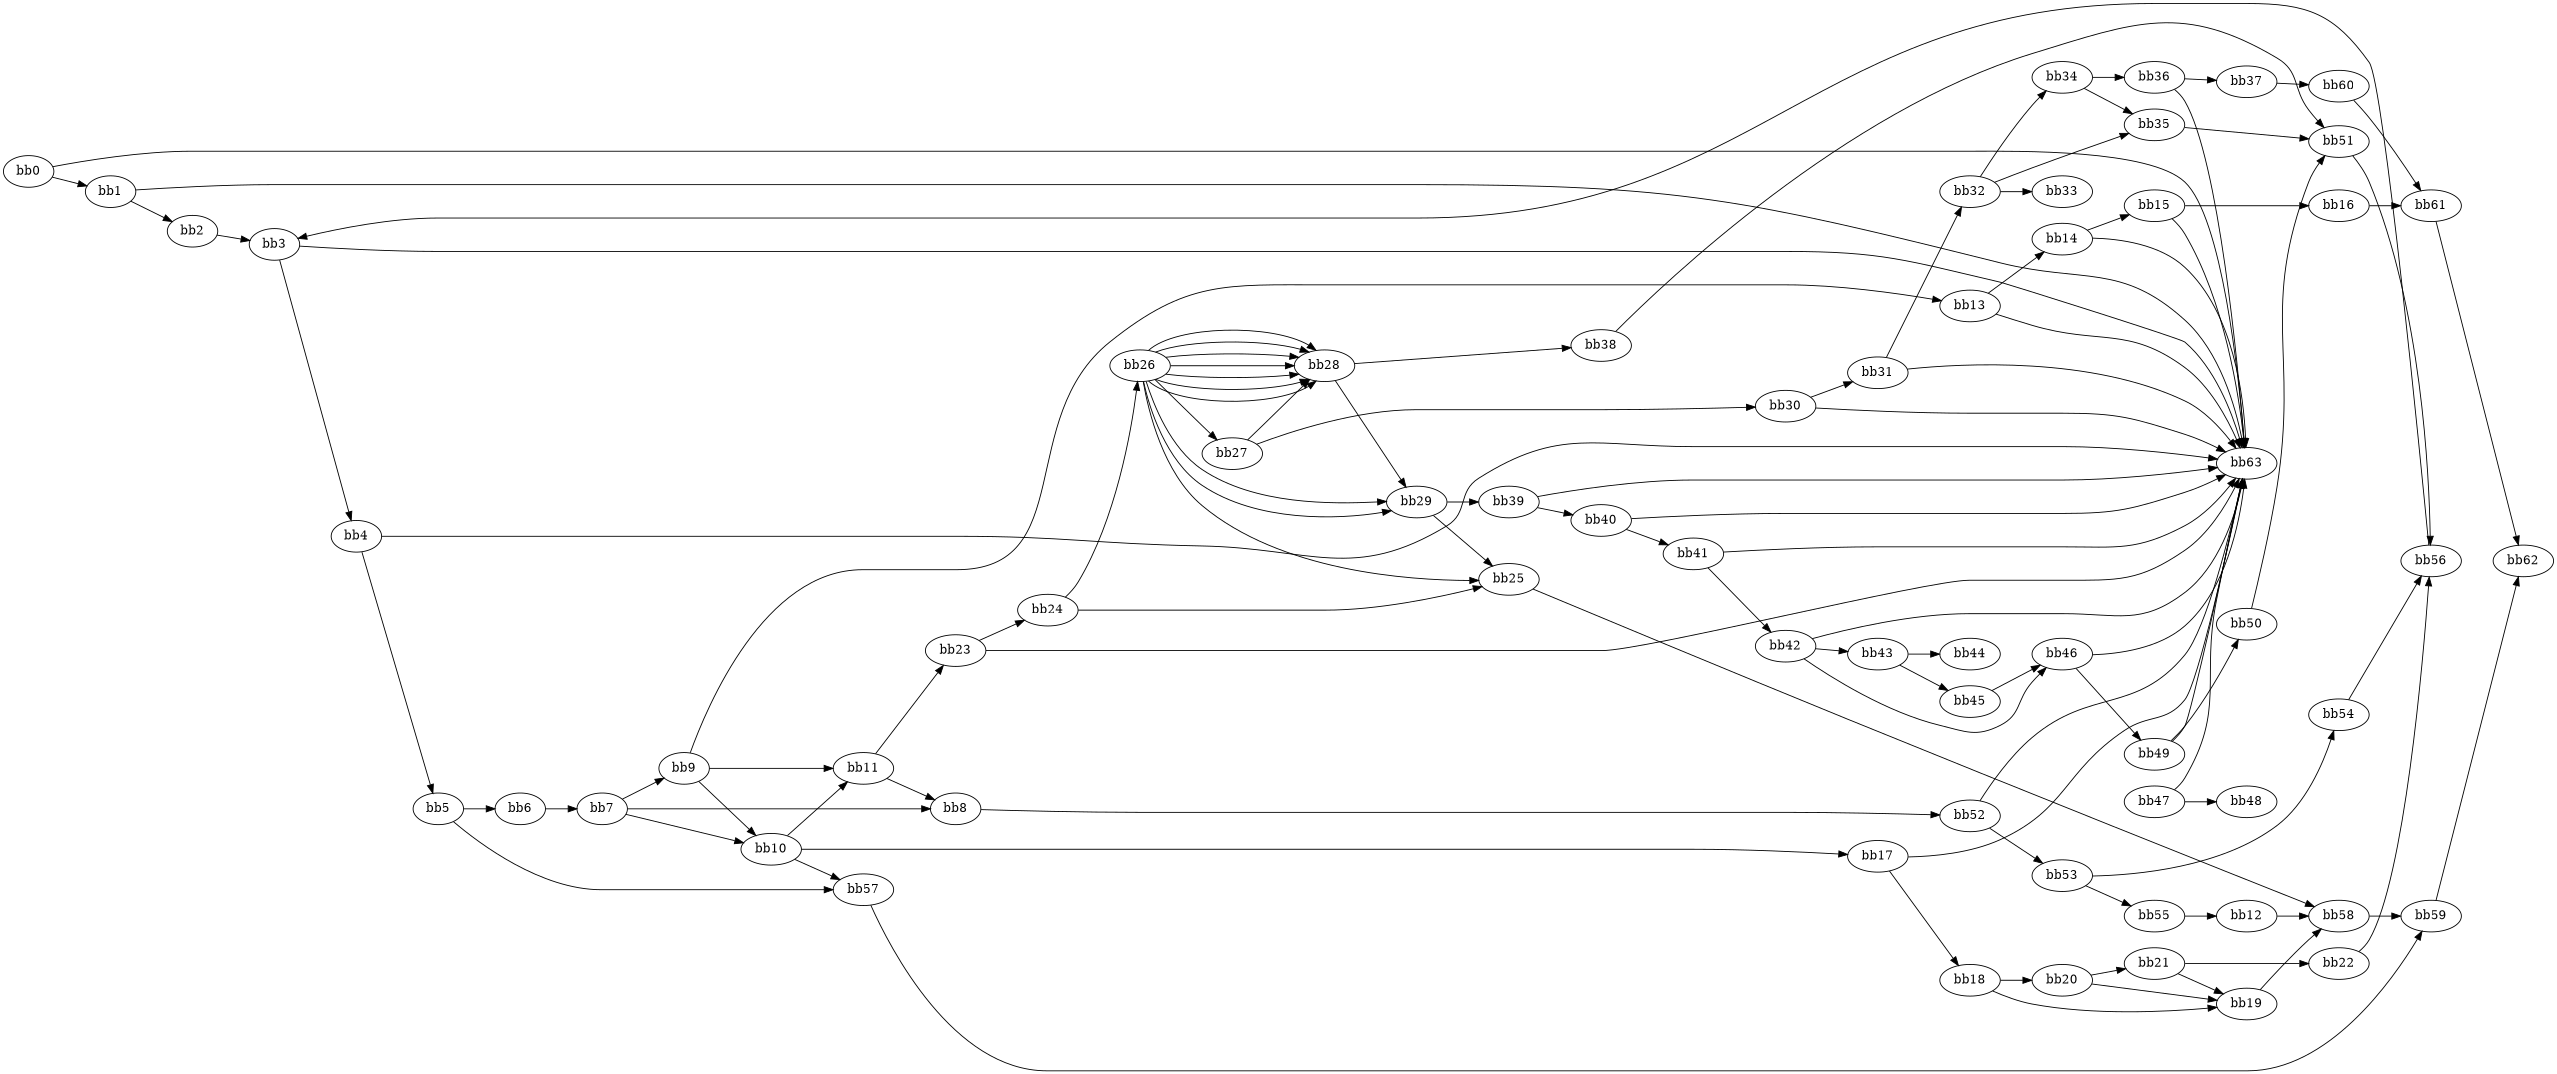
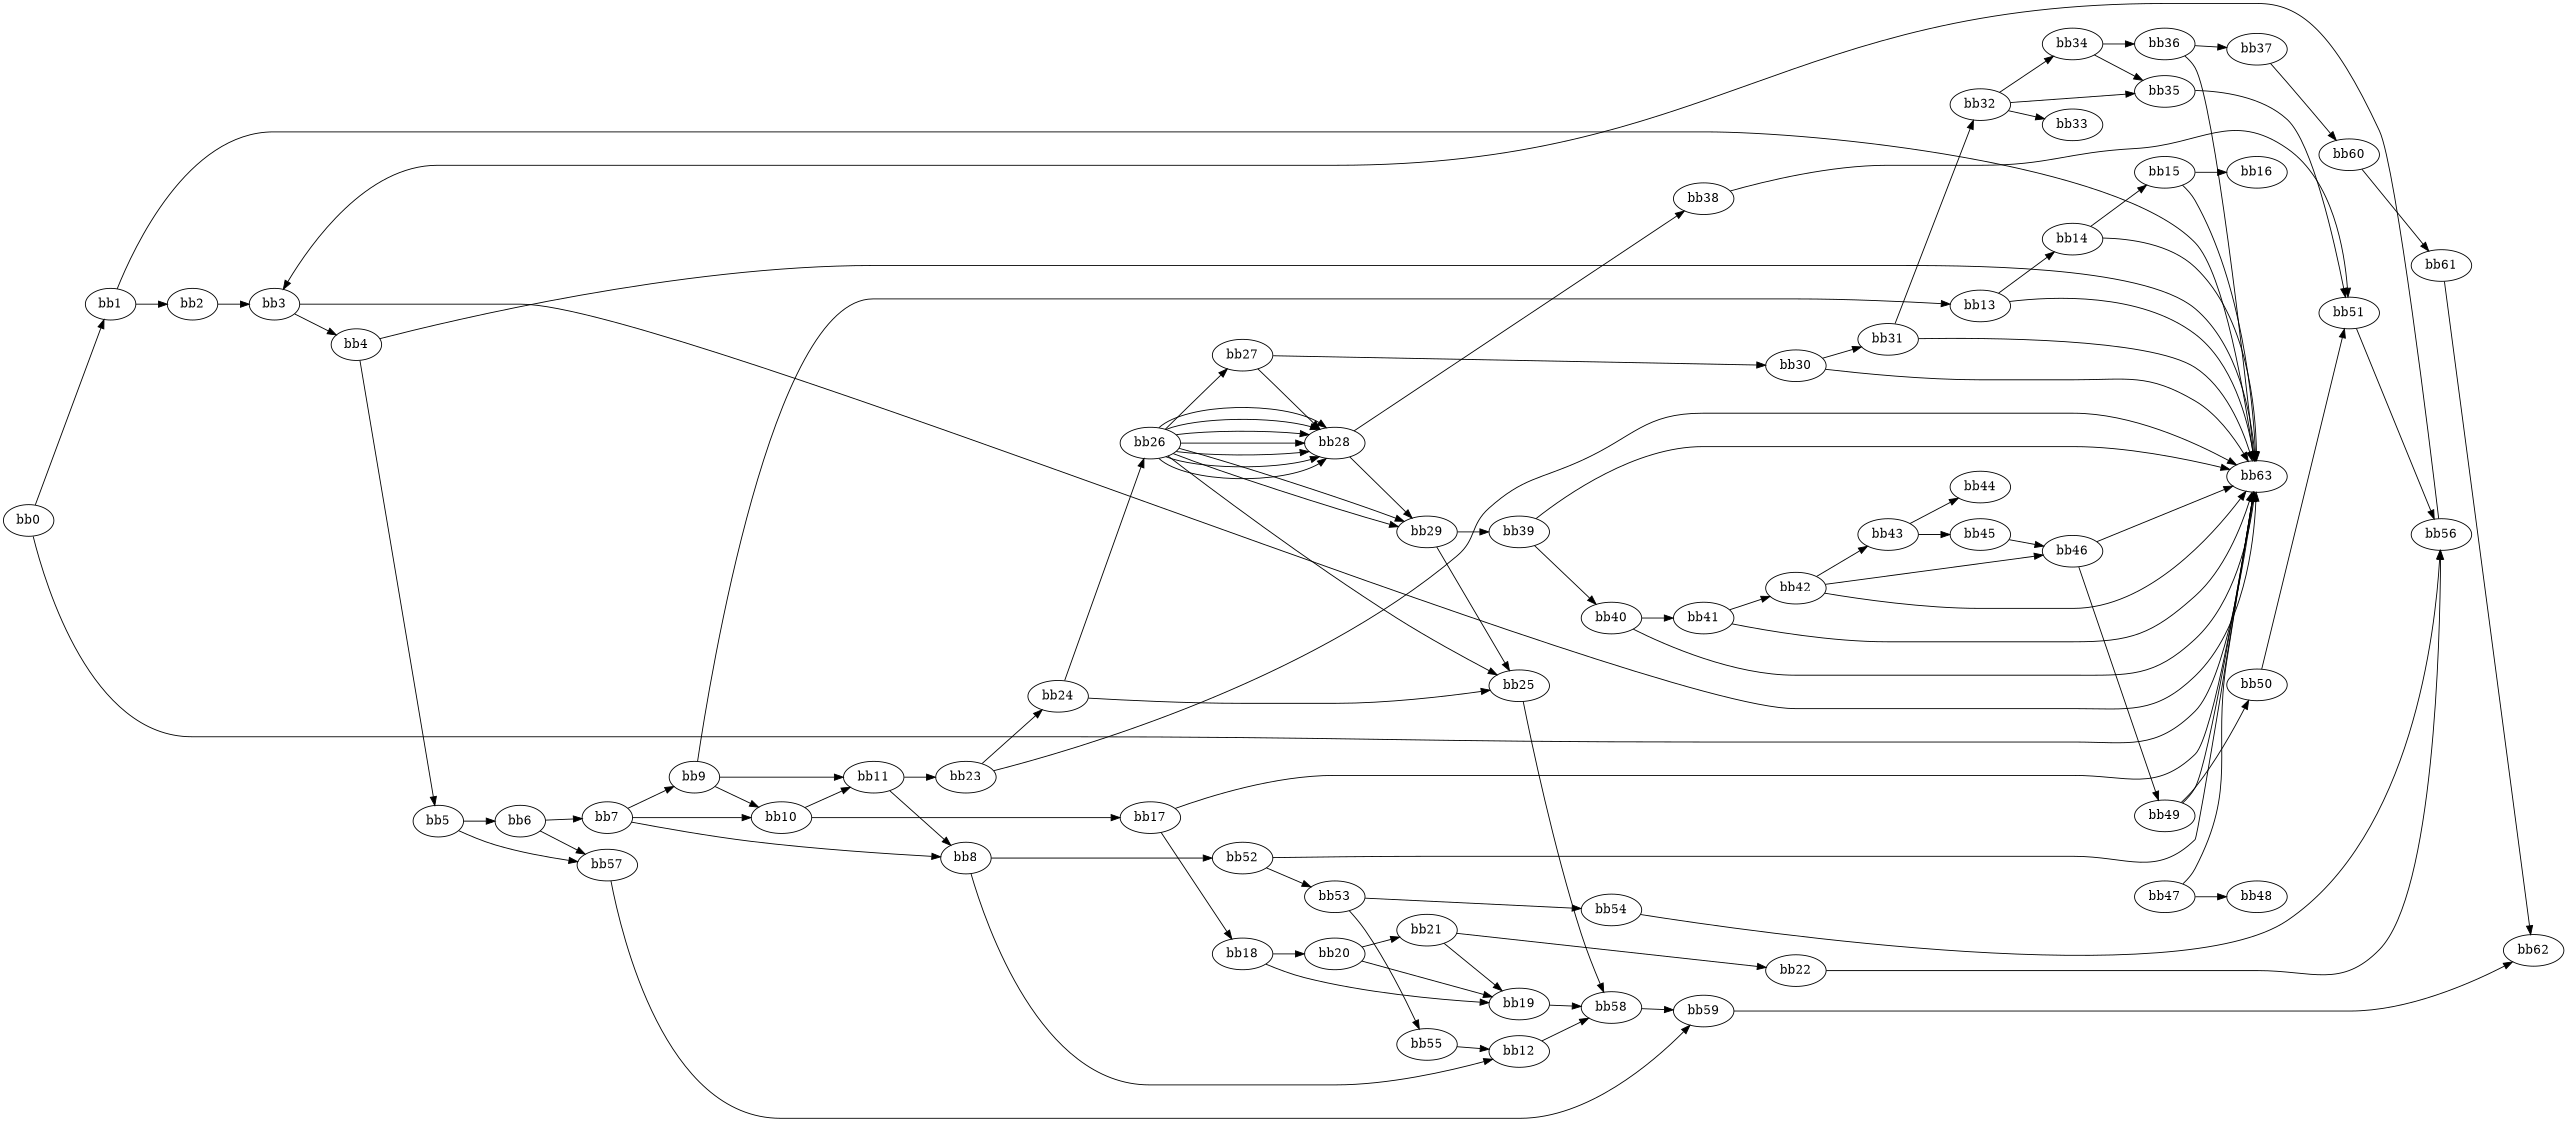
edge "bb16" -> "bb61": removed
edge "bb10" -> "bb57": now "bb6" -> "bb57"
edge "bb8" -> "bb12": added
